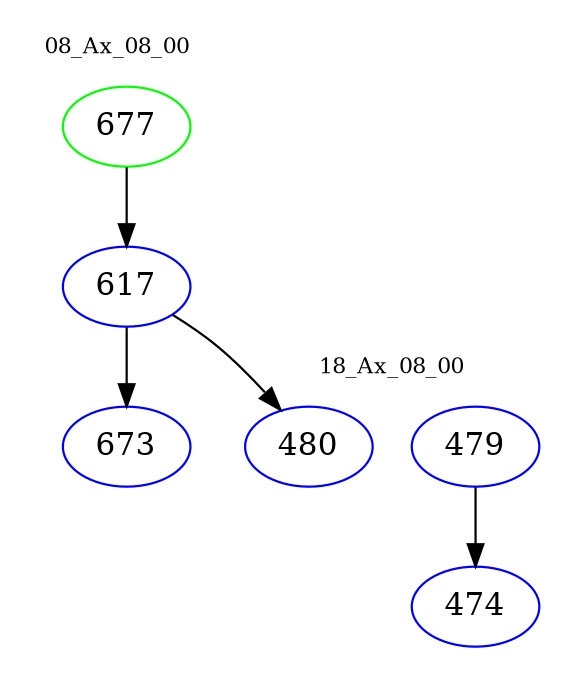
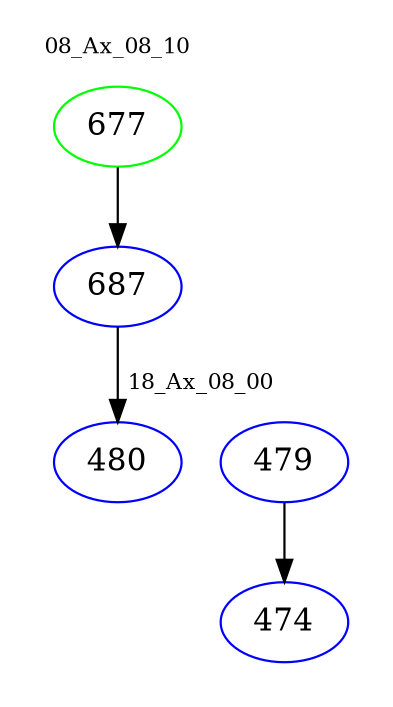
cluster "08_Ax_08_00": label "08_Ax_08_00" -> "08_Ax_08_10"
node "617": label "617" -> "687"
node "673": removed
